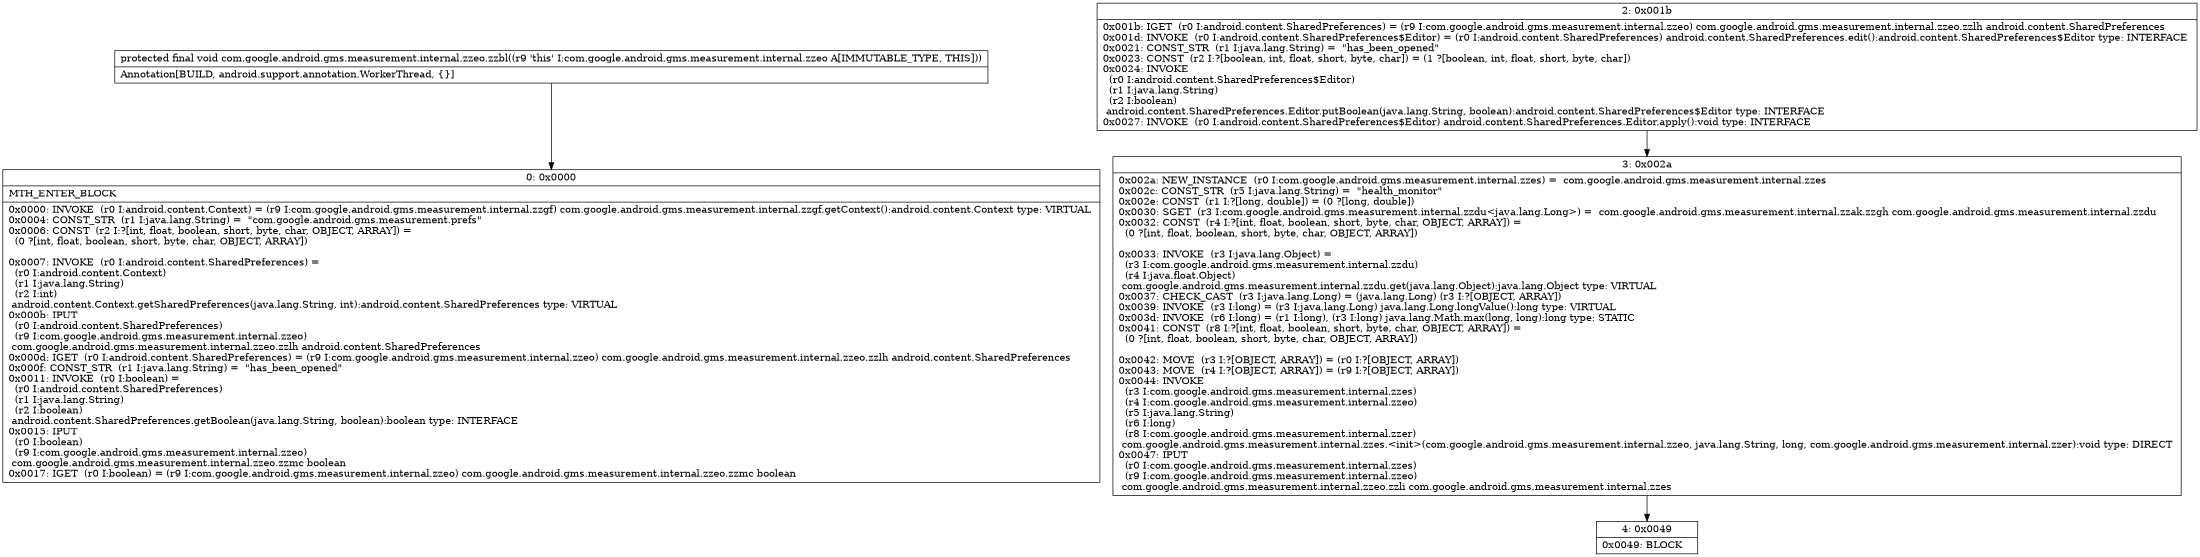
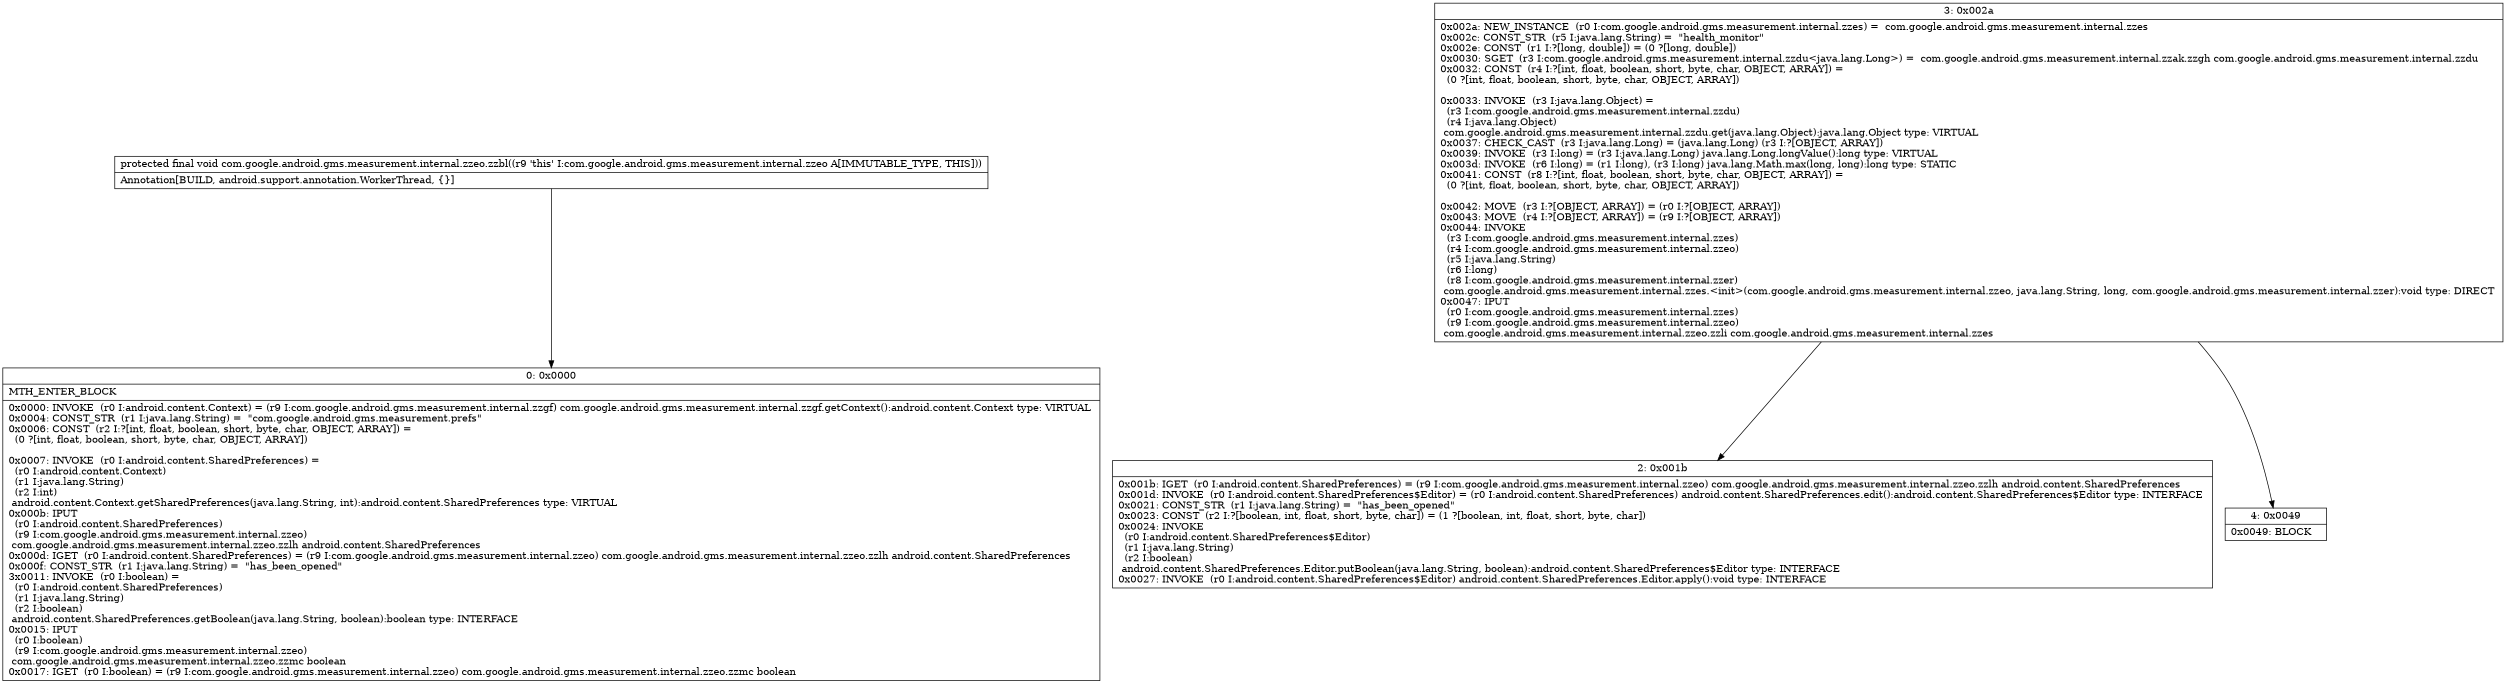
edge "2: 0x001b" -> "3: 0x002a": reversed
node "3: 0x002a": text "(r4 I:java.float.Object)" -> "(r4 I:java.lang.Object)"
node "0: 0x0000": text "0x0011: INVOKE  (r0 I:boolean) =" -> "3x0011: INVOKE  (r0 I:boolean) ="
